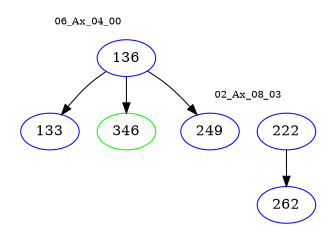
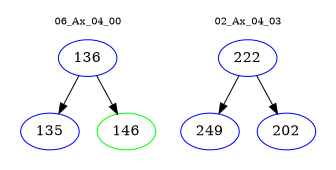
cluster "02_Ax_08_03": label "02_Ax_08_03" -> "02_Ax_04_03"
edge "136" -> "249": now "222" -> "249"
node "133": label "133" -> "135"
node "346": label "346" -> "146"
node "262": label "262" -> "202"
